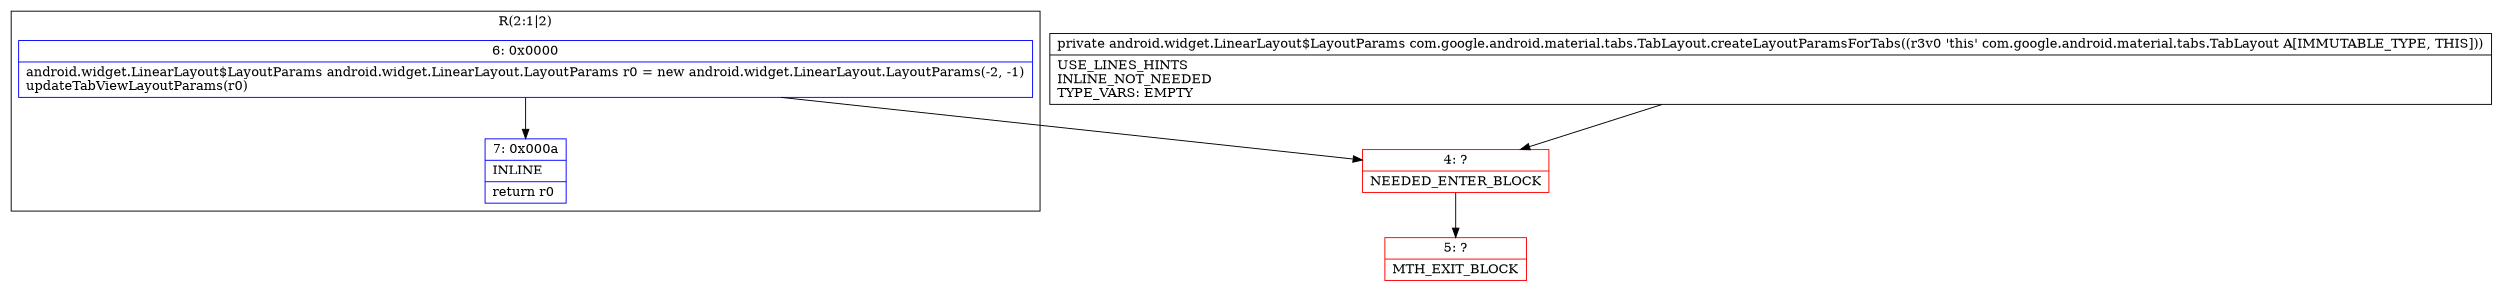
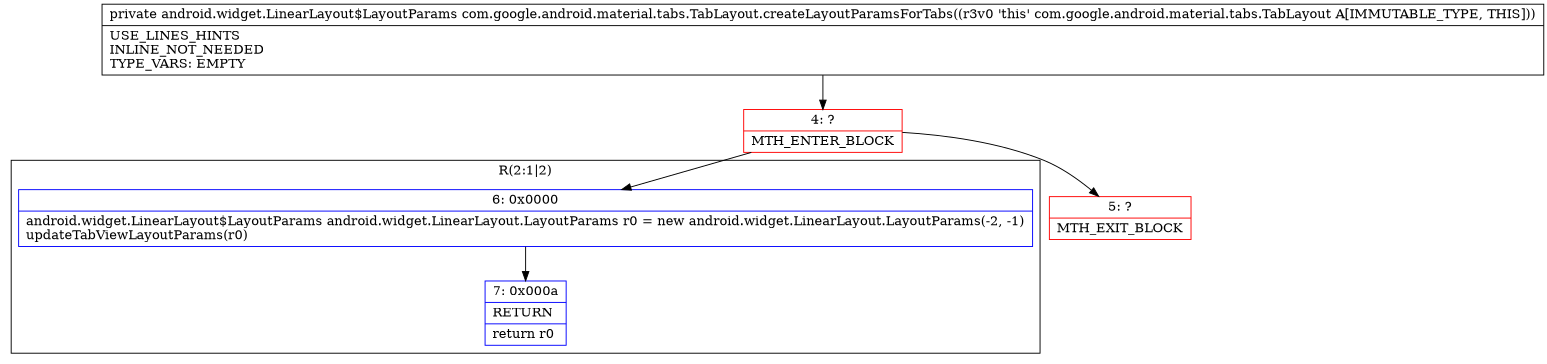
edge "6: 0x0000" -> "4: ?": reversed
node "7: 0x000a": text "INLINE" -> "RETURN"
node "4: ?": text "NEEDED_ENTER_BLOCK" -> "MTH_ENTER_BLOCK"
